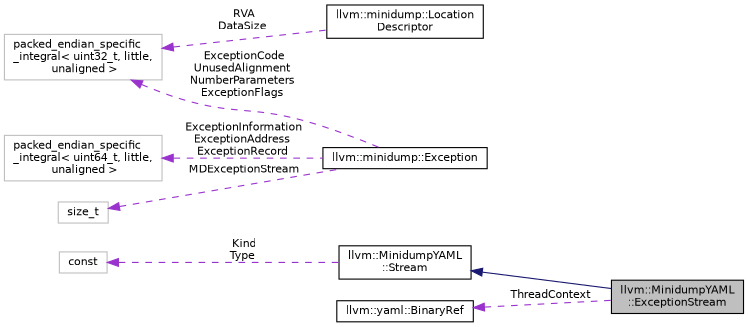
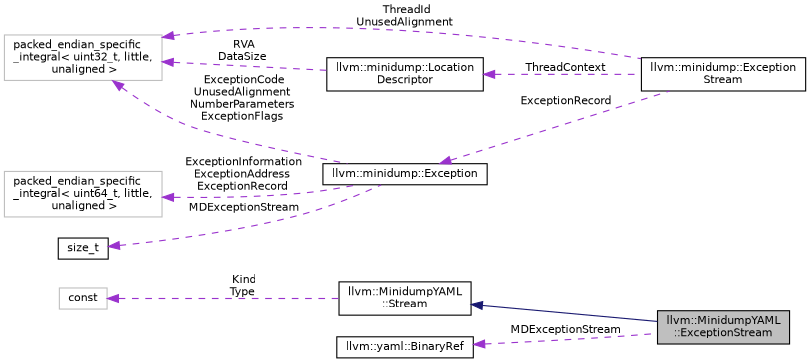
node "llvm::minidump::Exception Stream": added
node "size_t": color grey75 -> black
edge "llvm::MinidumpYAML ::ExceptionStream" -> "llvm::yaml::BinaryRef": label " ThreadContext" -> " MDExceptionStream"
